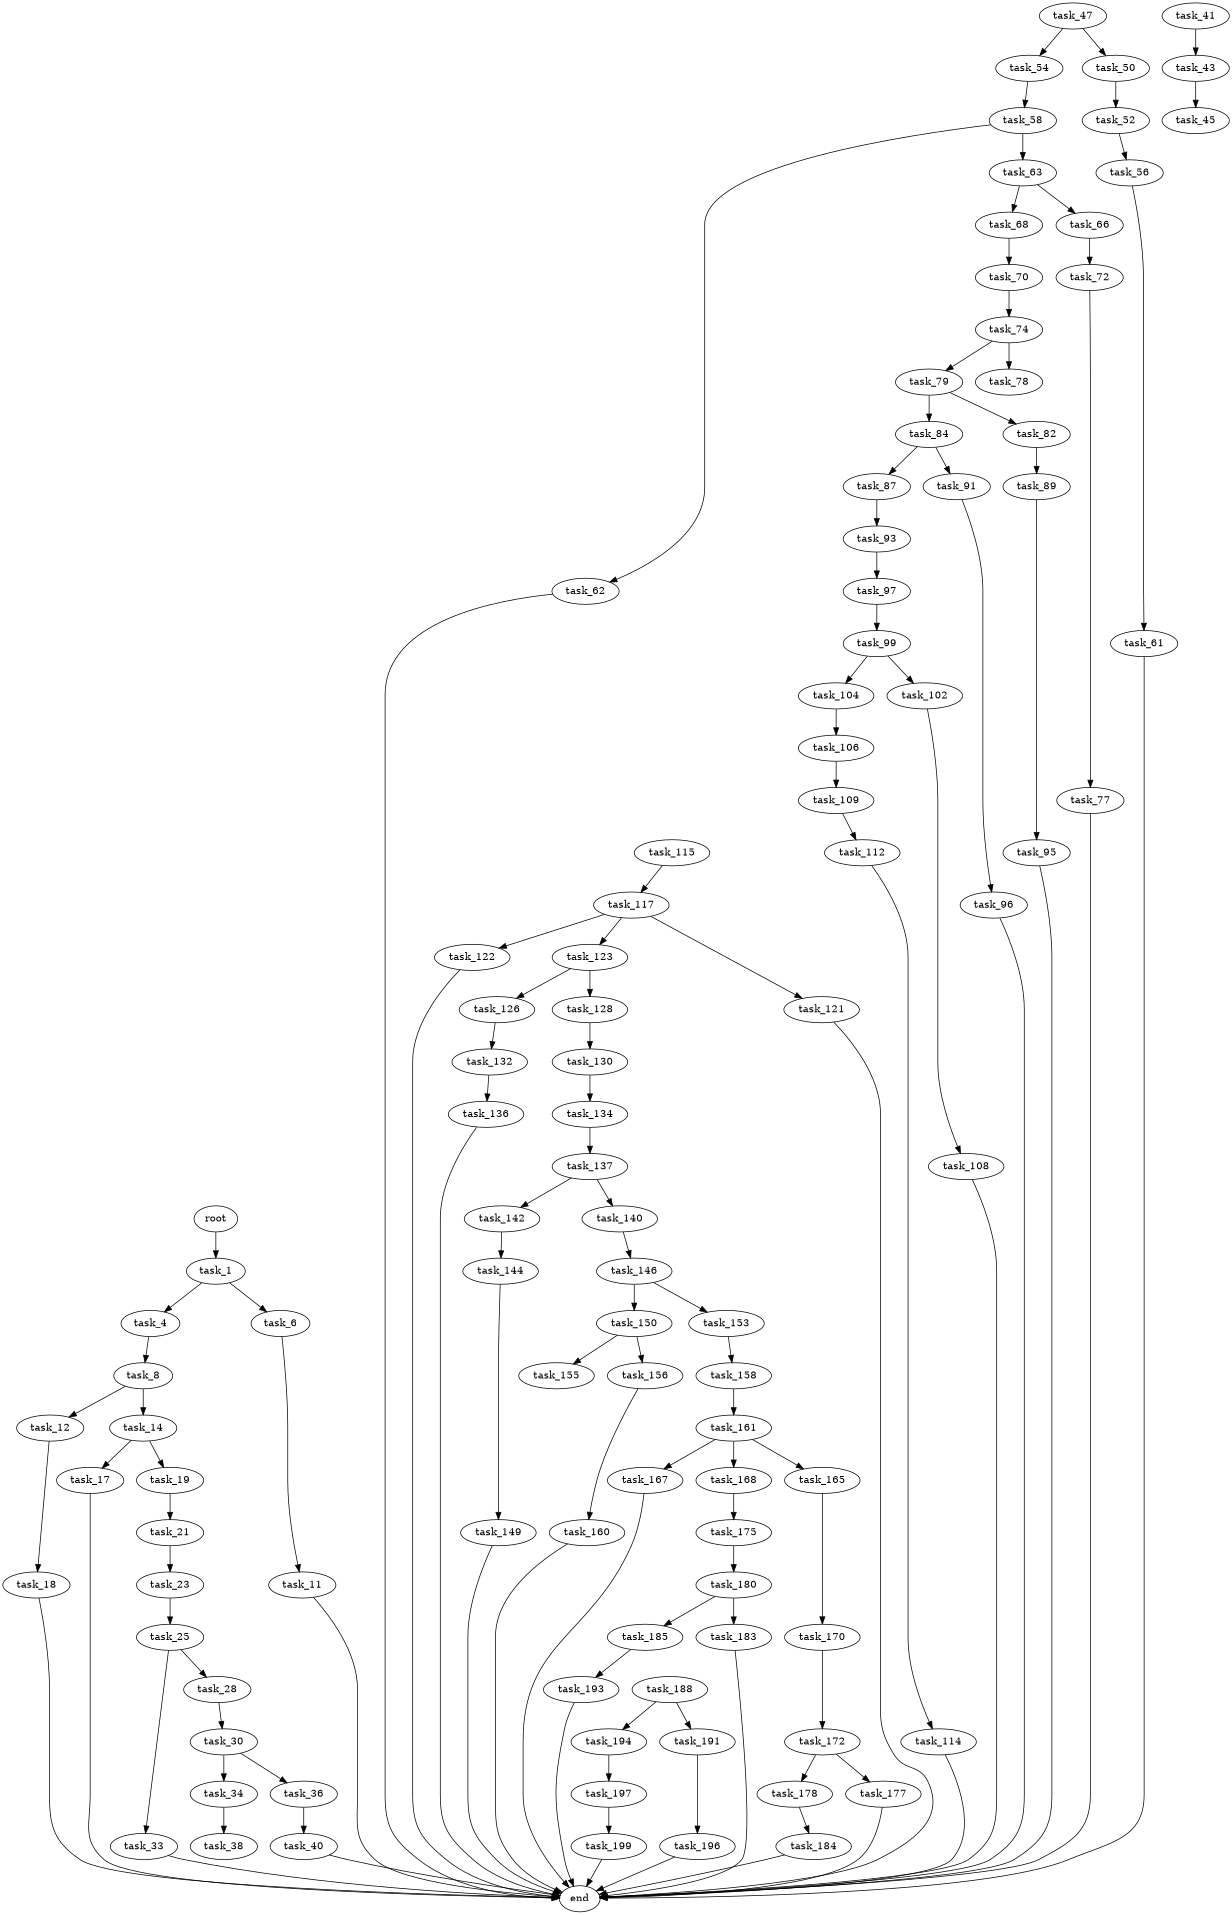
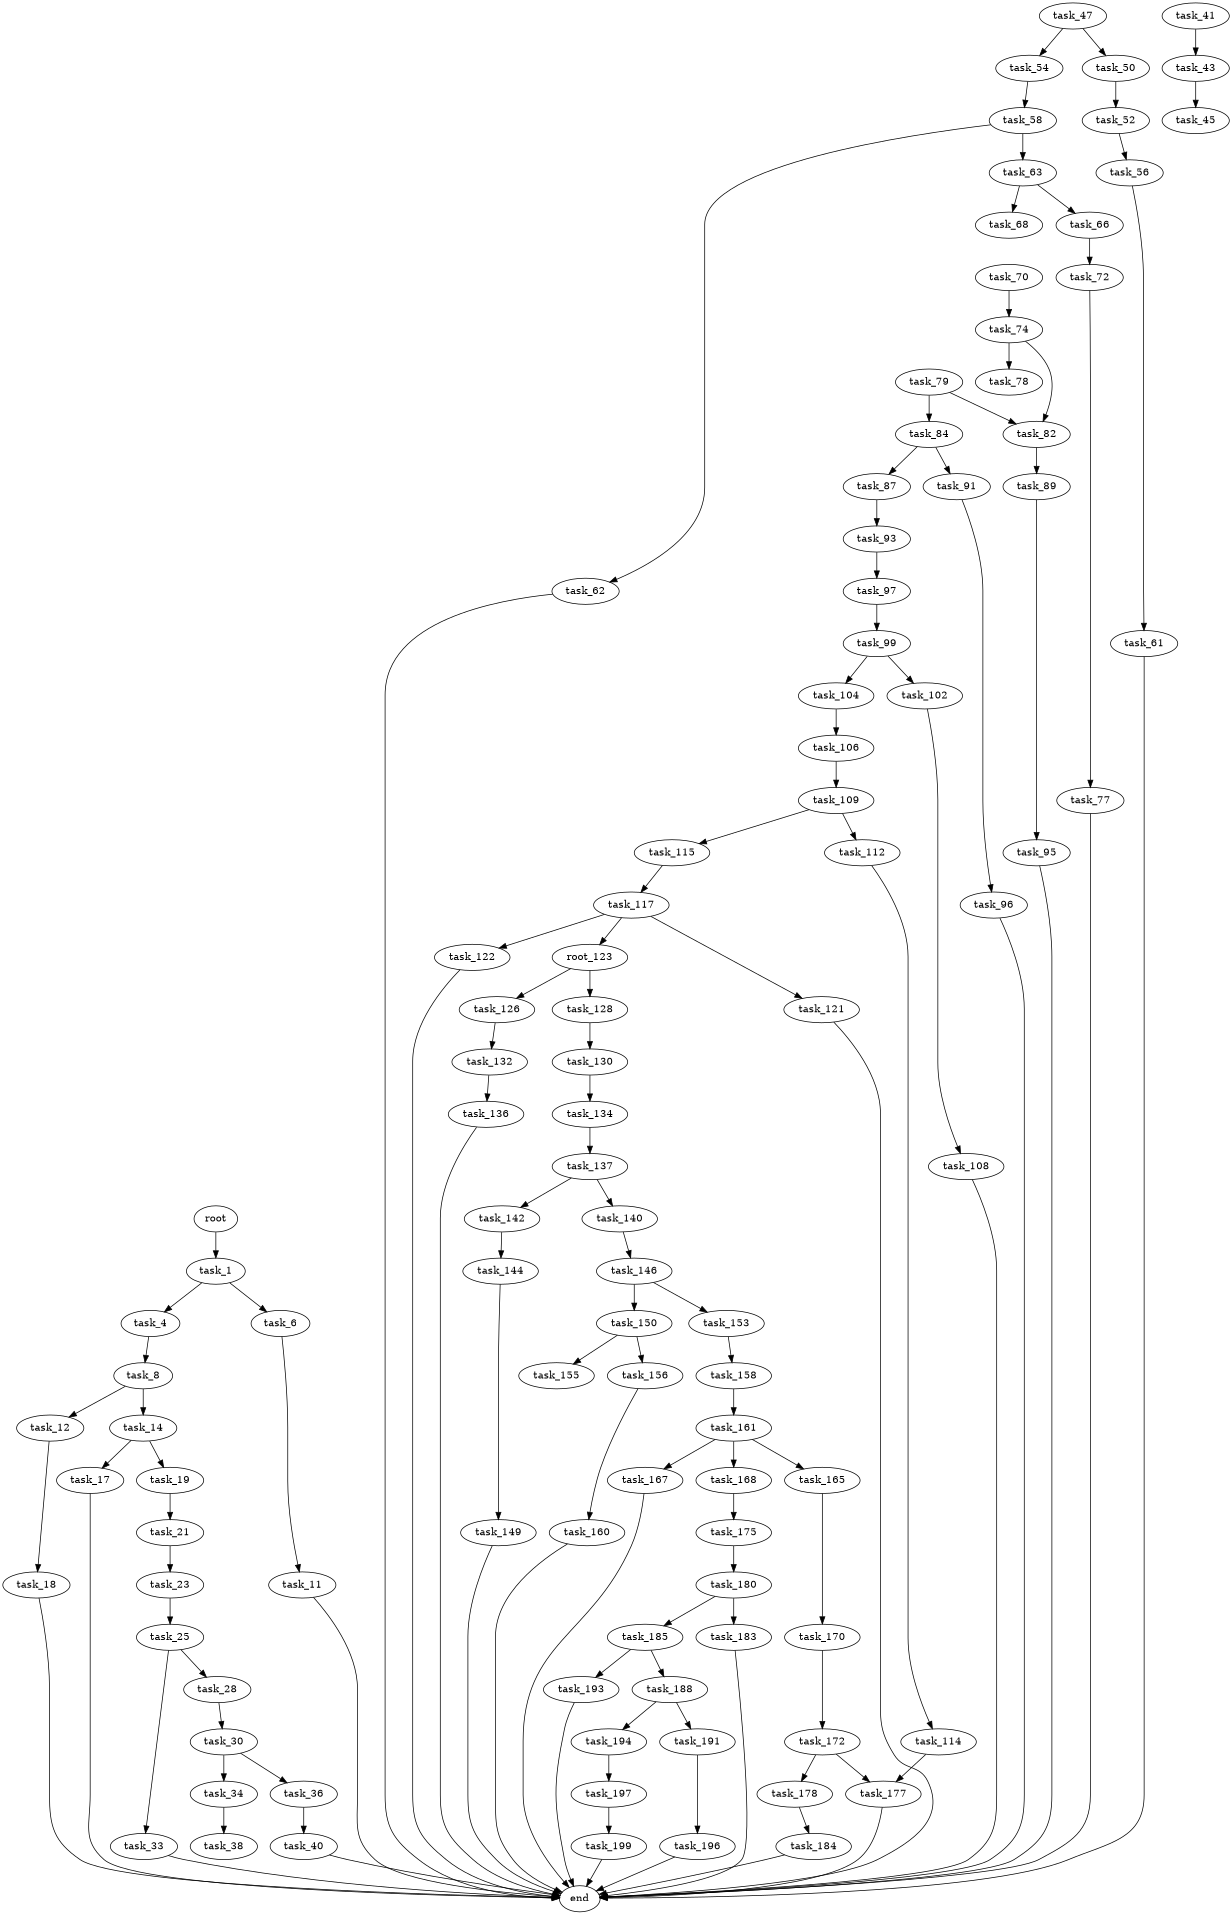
edge "task_68" -> "task_70": removed
edge "task_74" -> "task_79": now "task_74" -> "task_82"
edge "task_109" -> "task_115": added
node "task_123": label "task_123" -> "root_123"
edge "task_185" -> "task_188": added
edge "task_114" -> "end": now "task_114" -> "task_177"
